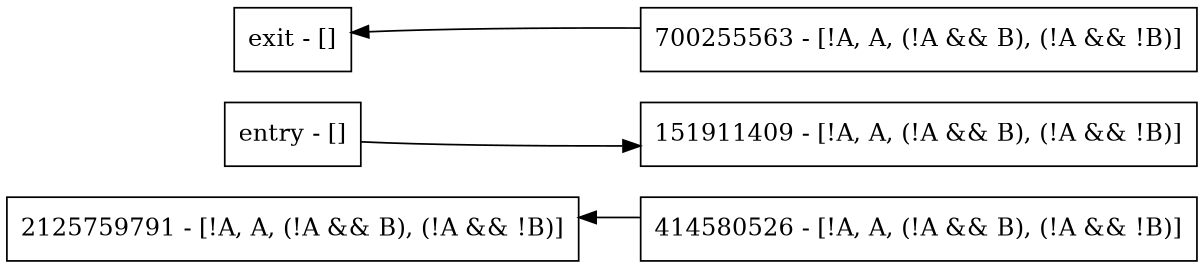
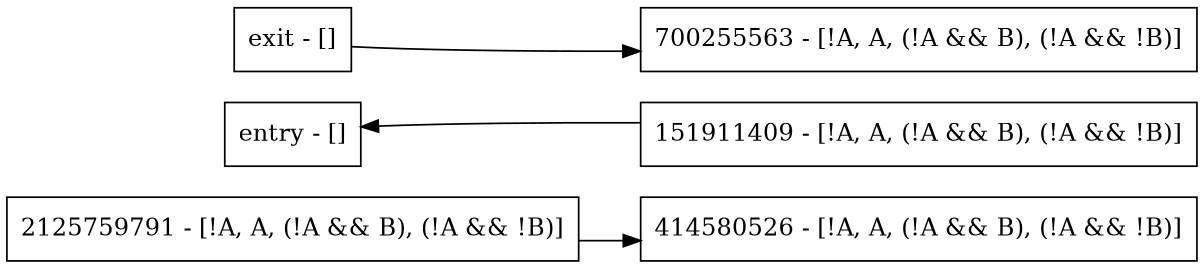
edge "700255563 - [!A, A, (!A && B), (!A && !B)]" -> "exit - []": reversed
edge "entry - []" -> "151911409 - [!A, A, (!A && B), (!A && !B)]": reversed
edge "414580526 - [!A, A, (!A && B), (!A && !B)]" -> "2125759791 - [!A, A, (!A && B), (!A && !B)]": reversed
